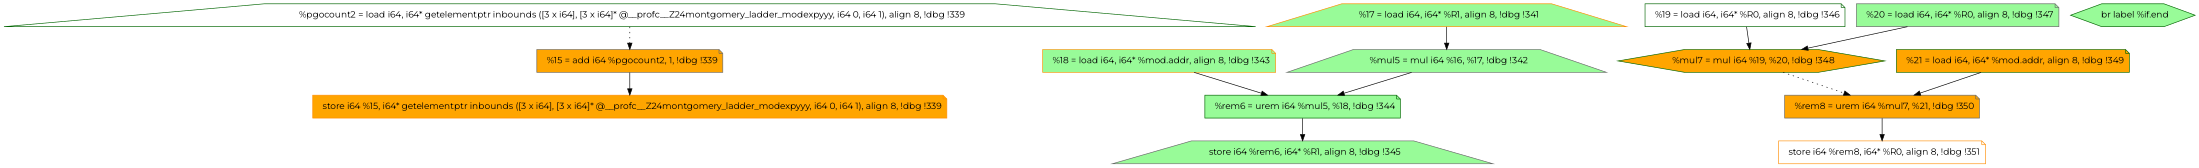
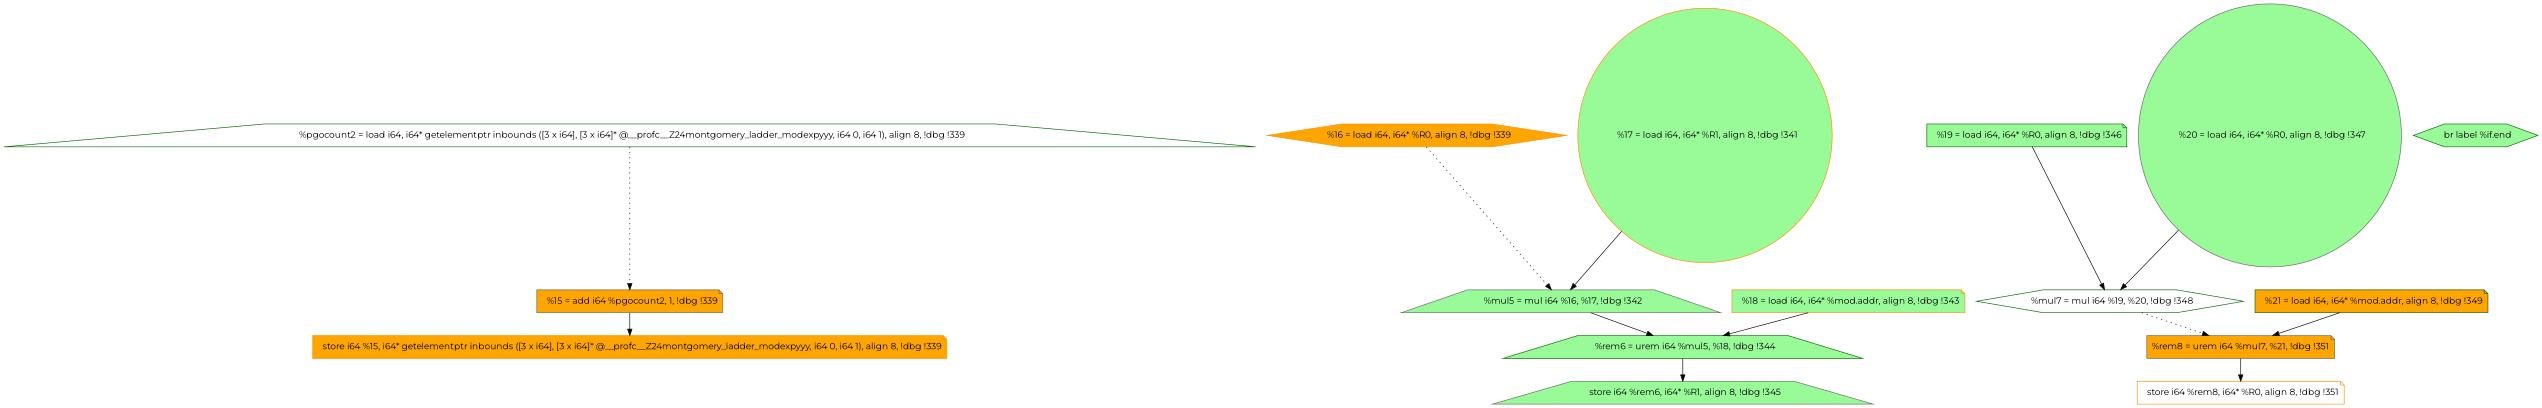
node "%17 = load i64, i64* %R1, align 8, !dbg !341": shape trapezium -> circle
node "%19 = load i64, i64* %R0, align 8, !dbg !346": fillcolor white -> palegreen
node "%20 = load i64, i64* %R0, align 8, !dbg !347": shape note -> circle
node "%mul7 = mul i64 %19, %20, !dbg !348": fillcolor orange -> white
node "%rem6 = urem i64 %mul5, %18, !dbg !344": shape note -> trapezium
node "%rem8 = urem i64 %mul7, %21, !dbg !350": label "%rem8 = urem i64 %mul7, %21, !dbg !350" -> "%rem8 = urem i64 %mul7, %21, !dbg !351"
node "%16 = load i64, i64* %R0, align 8, !dbg !339": added
